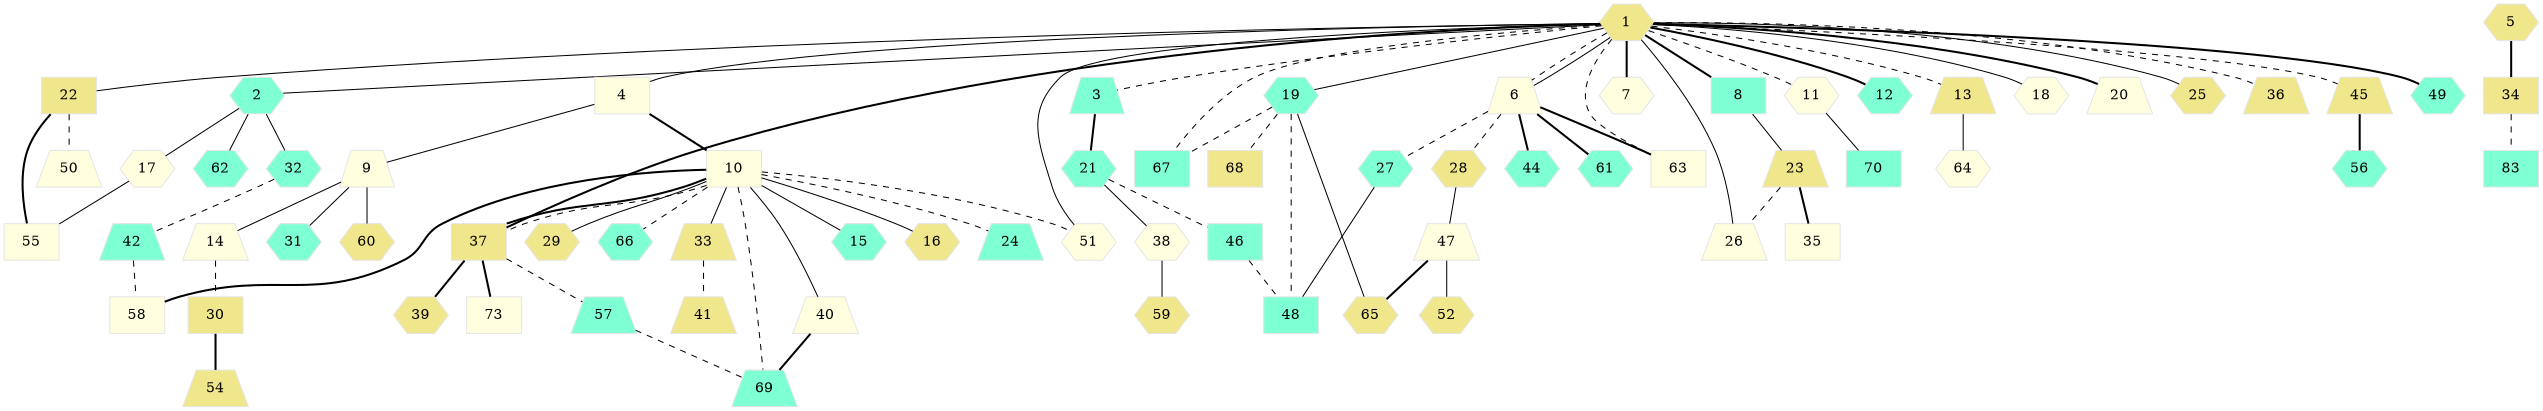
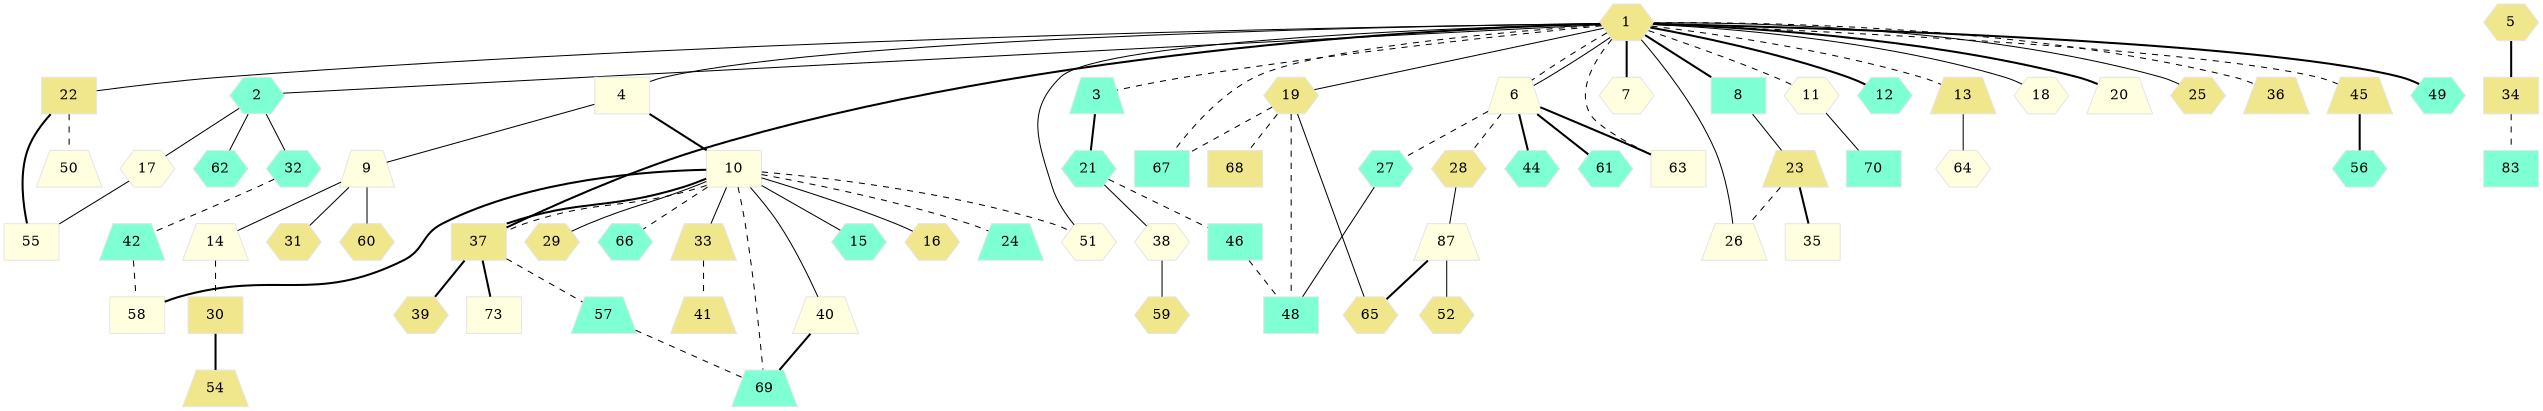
node "19": fillcolor aquamarine -> khaki
node "31": fillcolor aquamarine -> khaki
node "47": label "47" -> "87"
